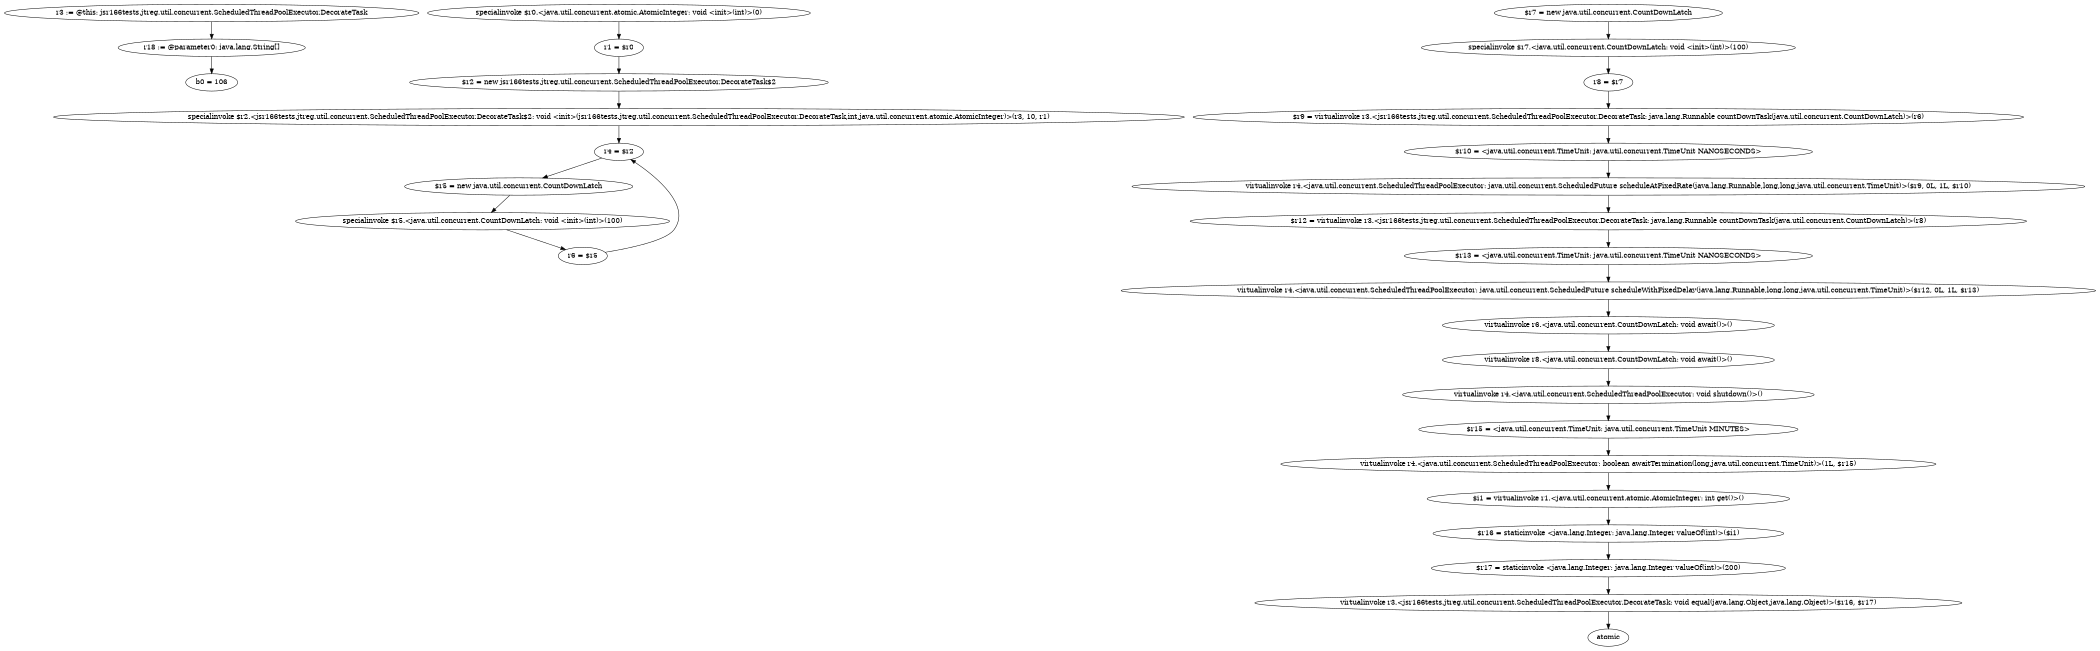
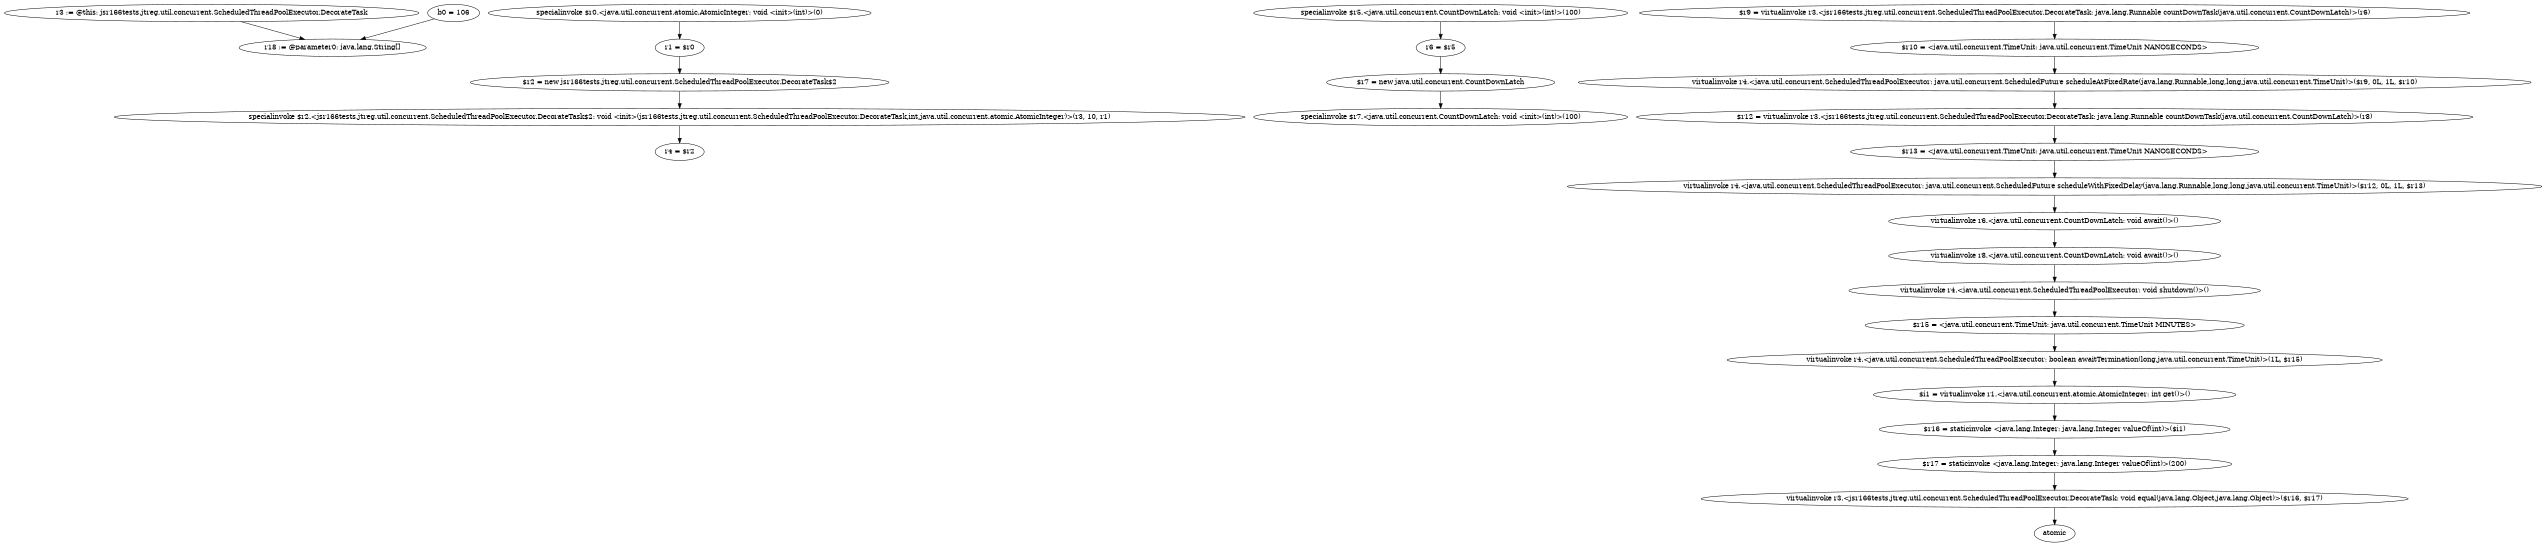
edge "r18 := @parameter0: java.lang.String[]" -> "b0 = 106": reversed
node "r8 = $r7": removed
node "$r5 = new java.util.concurrent.CountDownLatch": removed
edge "r6 = $r5" -> "r4 = $r2": now "r6 = $r5" -> "$r7 = new java.util.concurrent.CountDownLatch"
